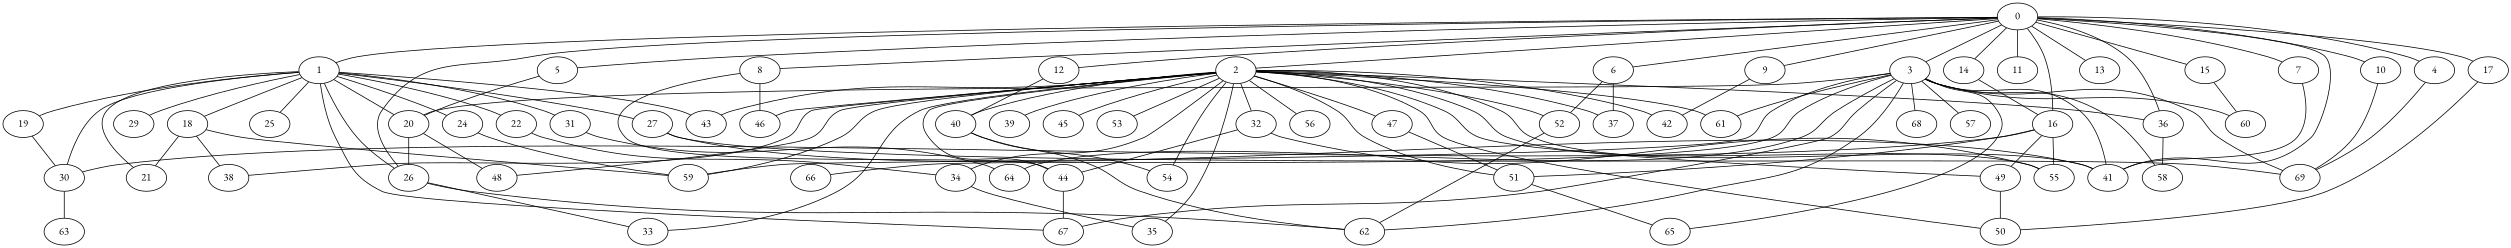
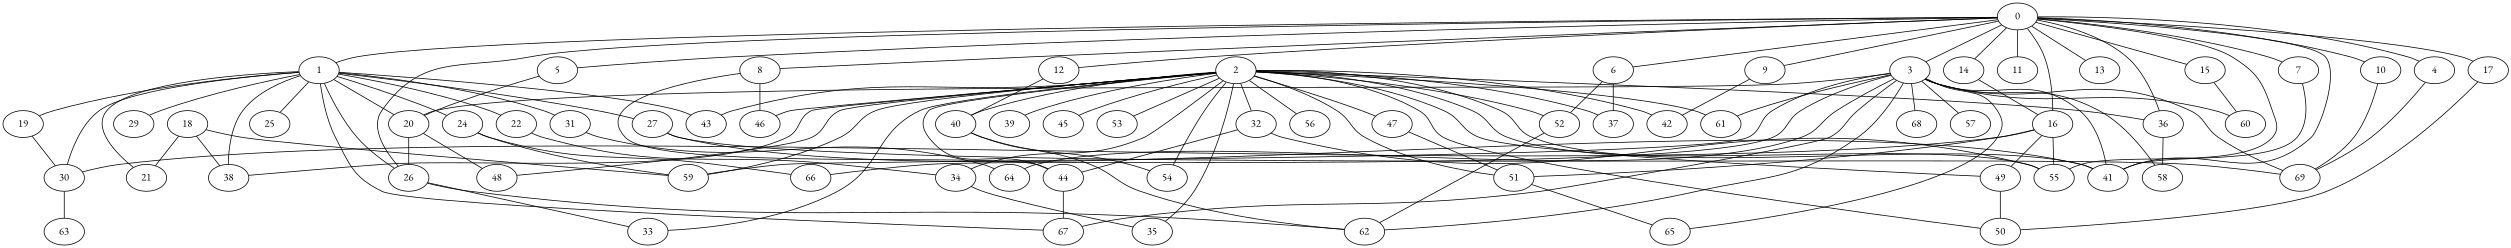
edge "0" -- "2": now "0" -- "55"
edge "1" -- "18": now "1" -- "38"
edge "24" -- "66": added
